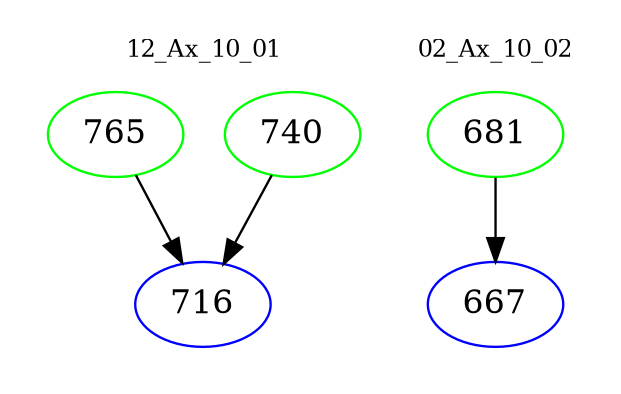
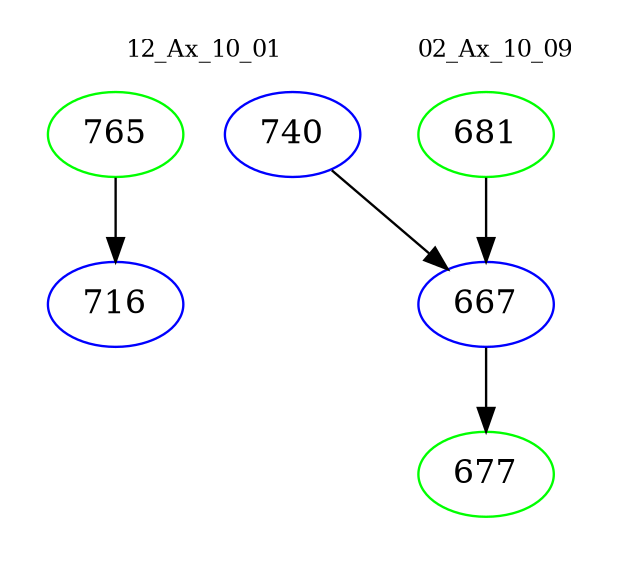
cluster "02_Ax_10_02": label "02_Ax_10_02" -> "02_Ax_10_09"
node "740": color green -> blue
edge "740" -> "716": now "740" -> "667"
node "677": added
